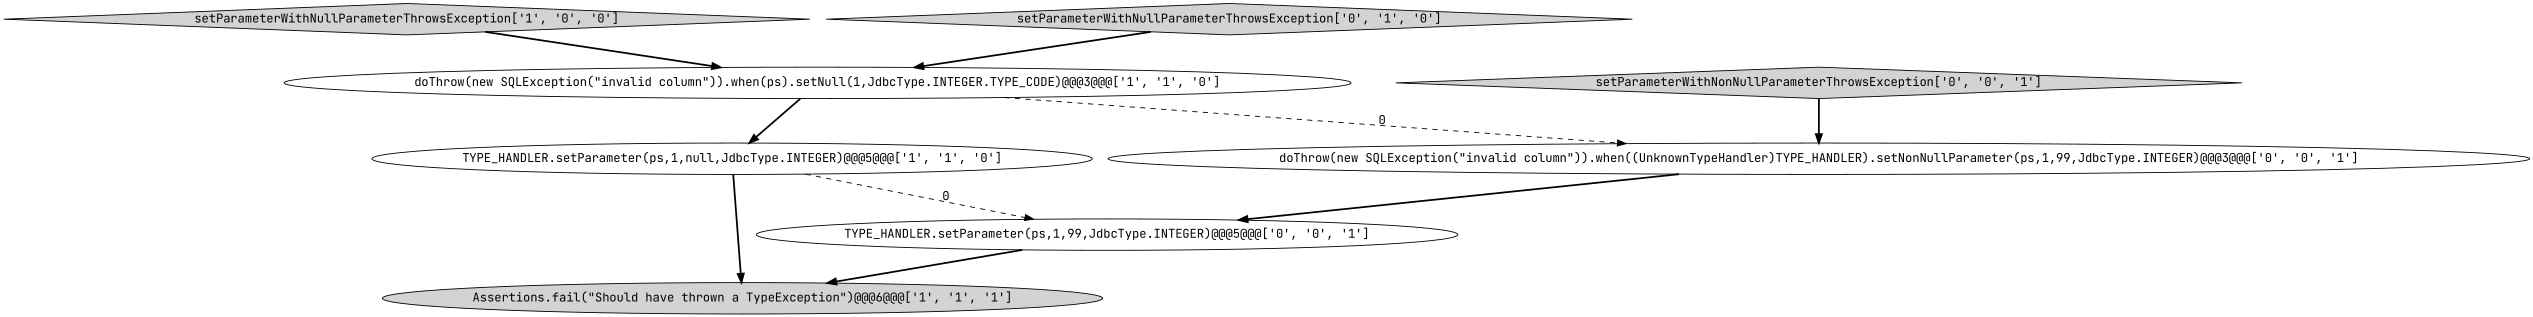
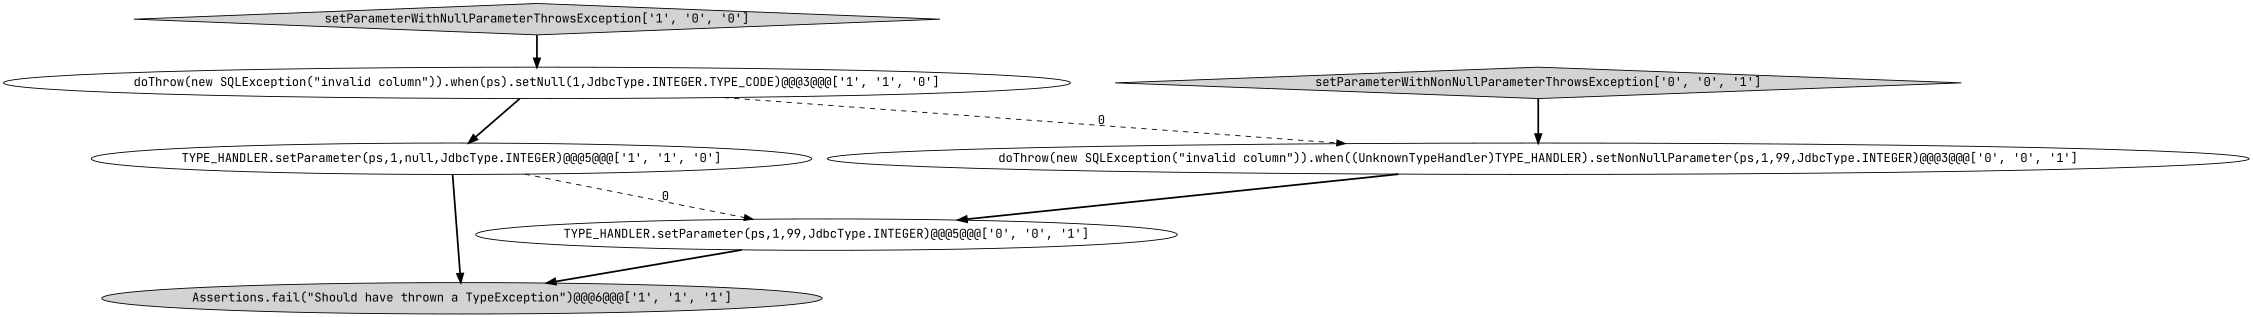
node "setParameterWithNullParameterThrowsException['0', '1', '0']": removed
